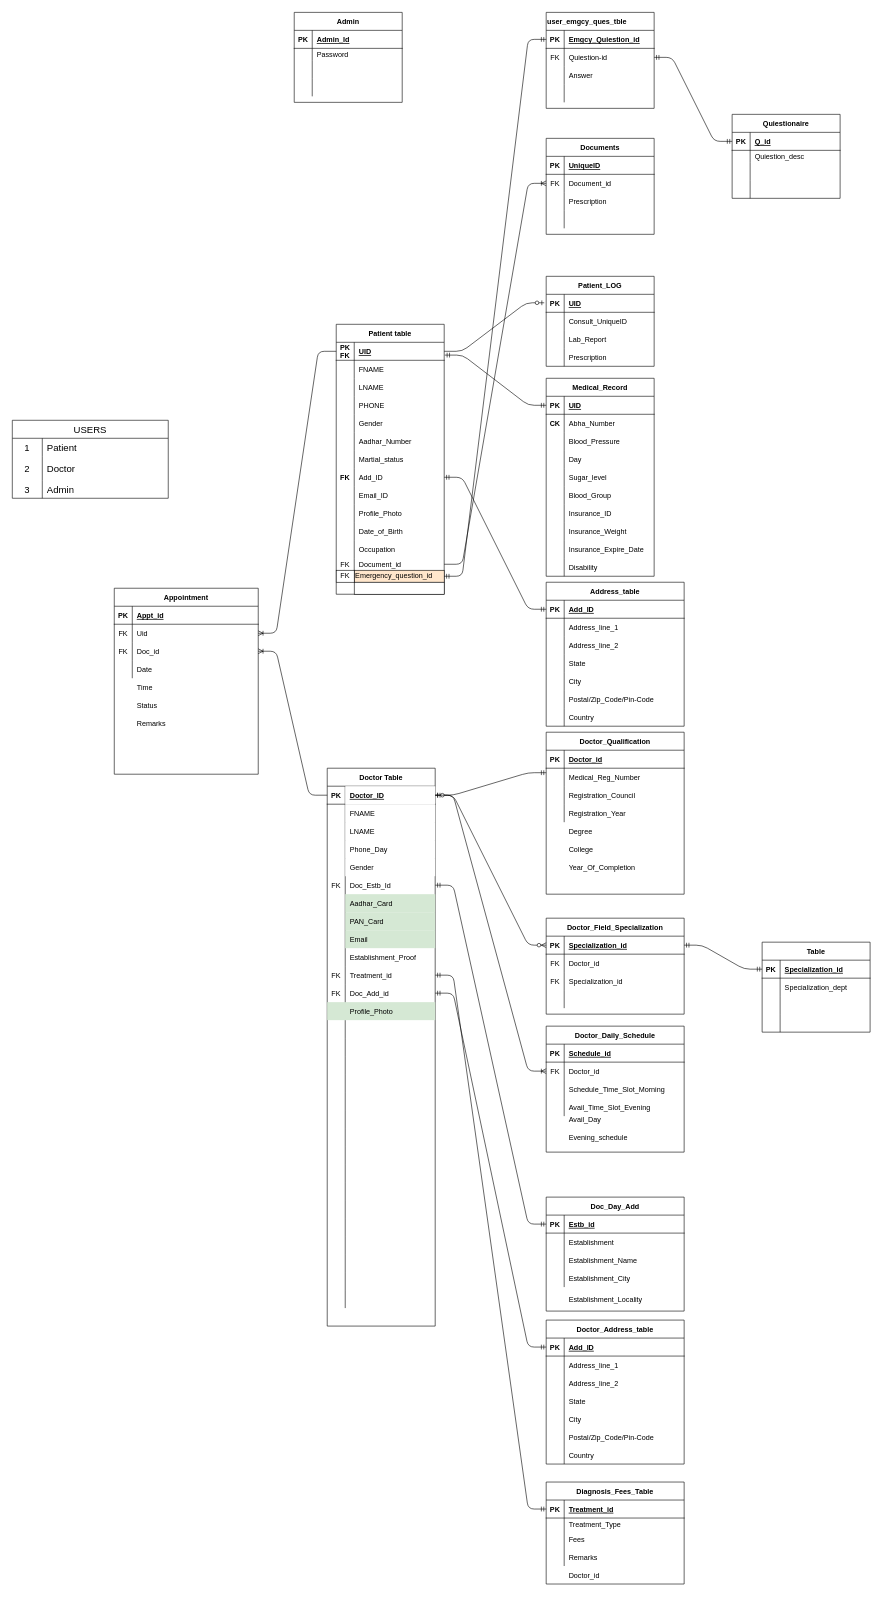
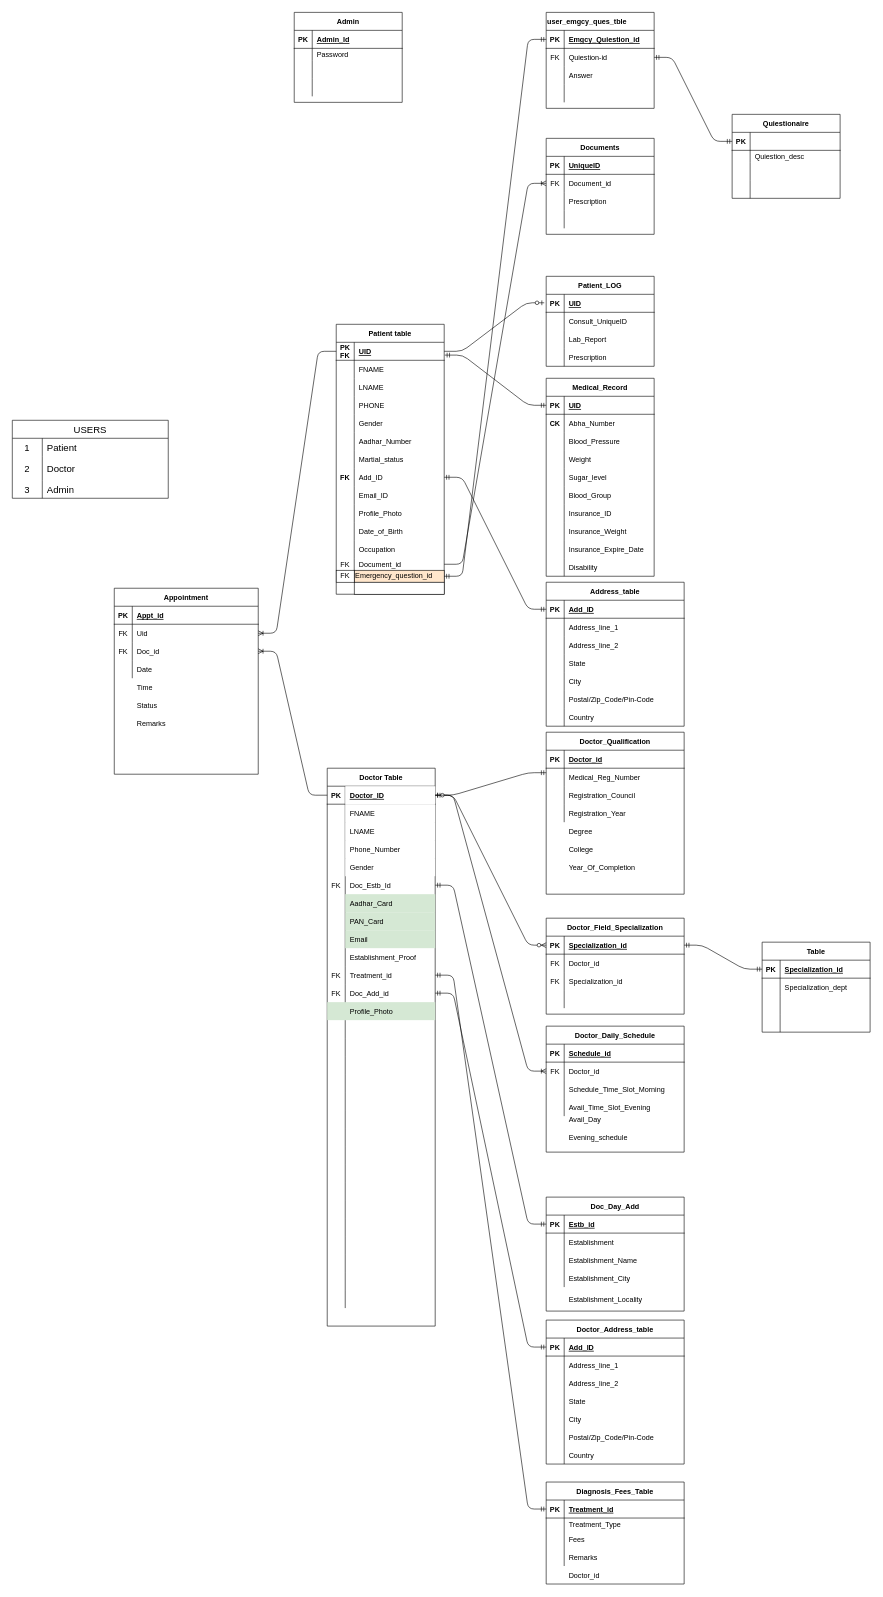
node "Q_id": removed
node "Day": label "Day" -> "Weight"
node "Phone_Day": label "Phone_Day" -> "Phone_Number"
